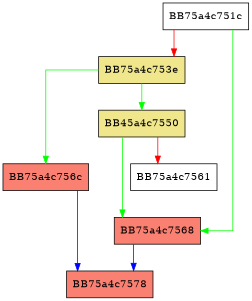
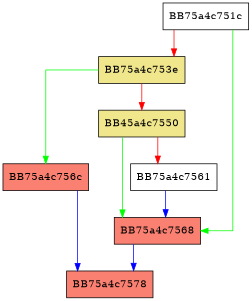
edge "BB75a4c753e" -> "BB45a4c7550": color green -> red
edge "BB75a4c7561" -> "BB75a4c7568": added
